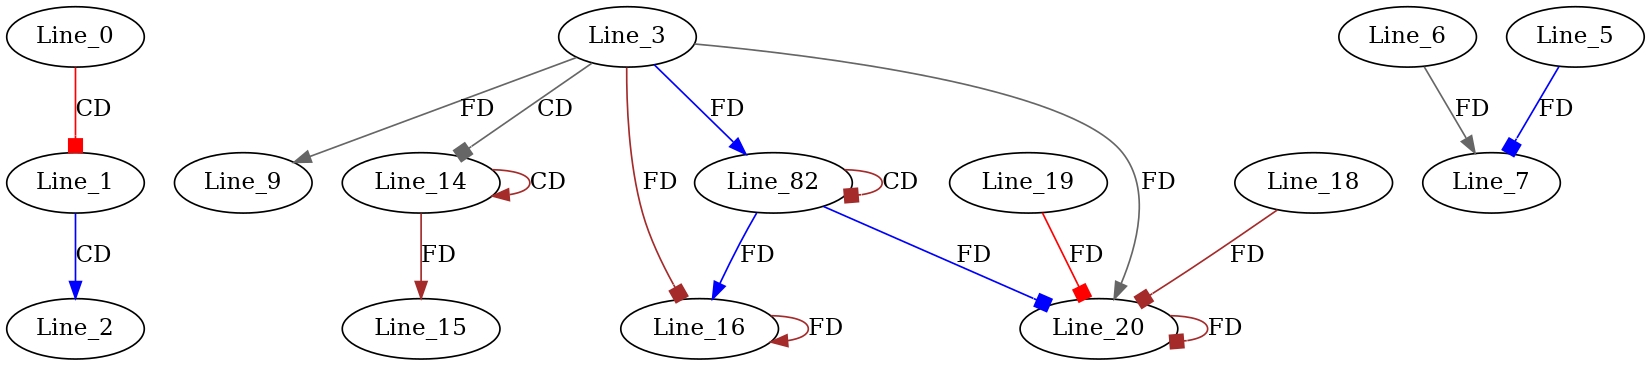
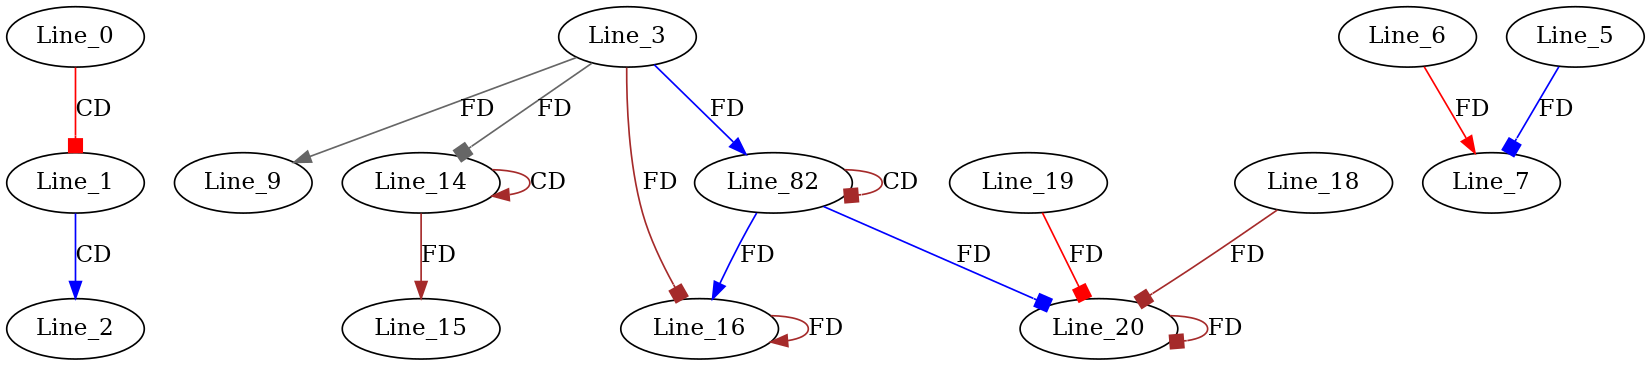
edge "Line_3" -> "Line_20": removed, label "FD"
edge "Line_6" -> "Line_7": color gray40 -> red
edge "Line_3" -> "Line_14": label "CD" -> "FD"
